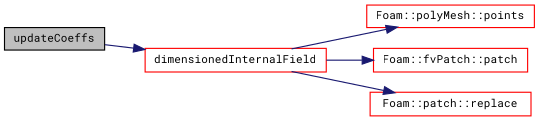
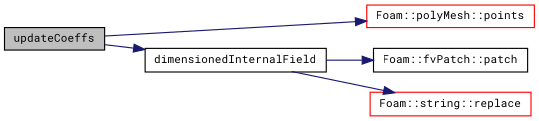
edge "dimensionedInternalField" -> "Foam::polyMesh::points": now "updateCoeffs" -> "Foam::polyMesh::points"
node "dimensionedInternalField": color red -> black
node "Foam::fvPatch::patch": color red -> black
node "Foam::patch::replace": label "Foam::patch::replace" -> "Foam::string::replace"
